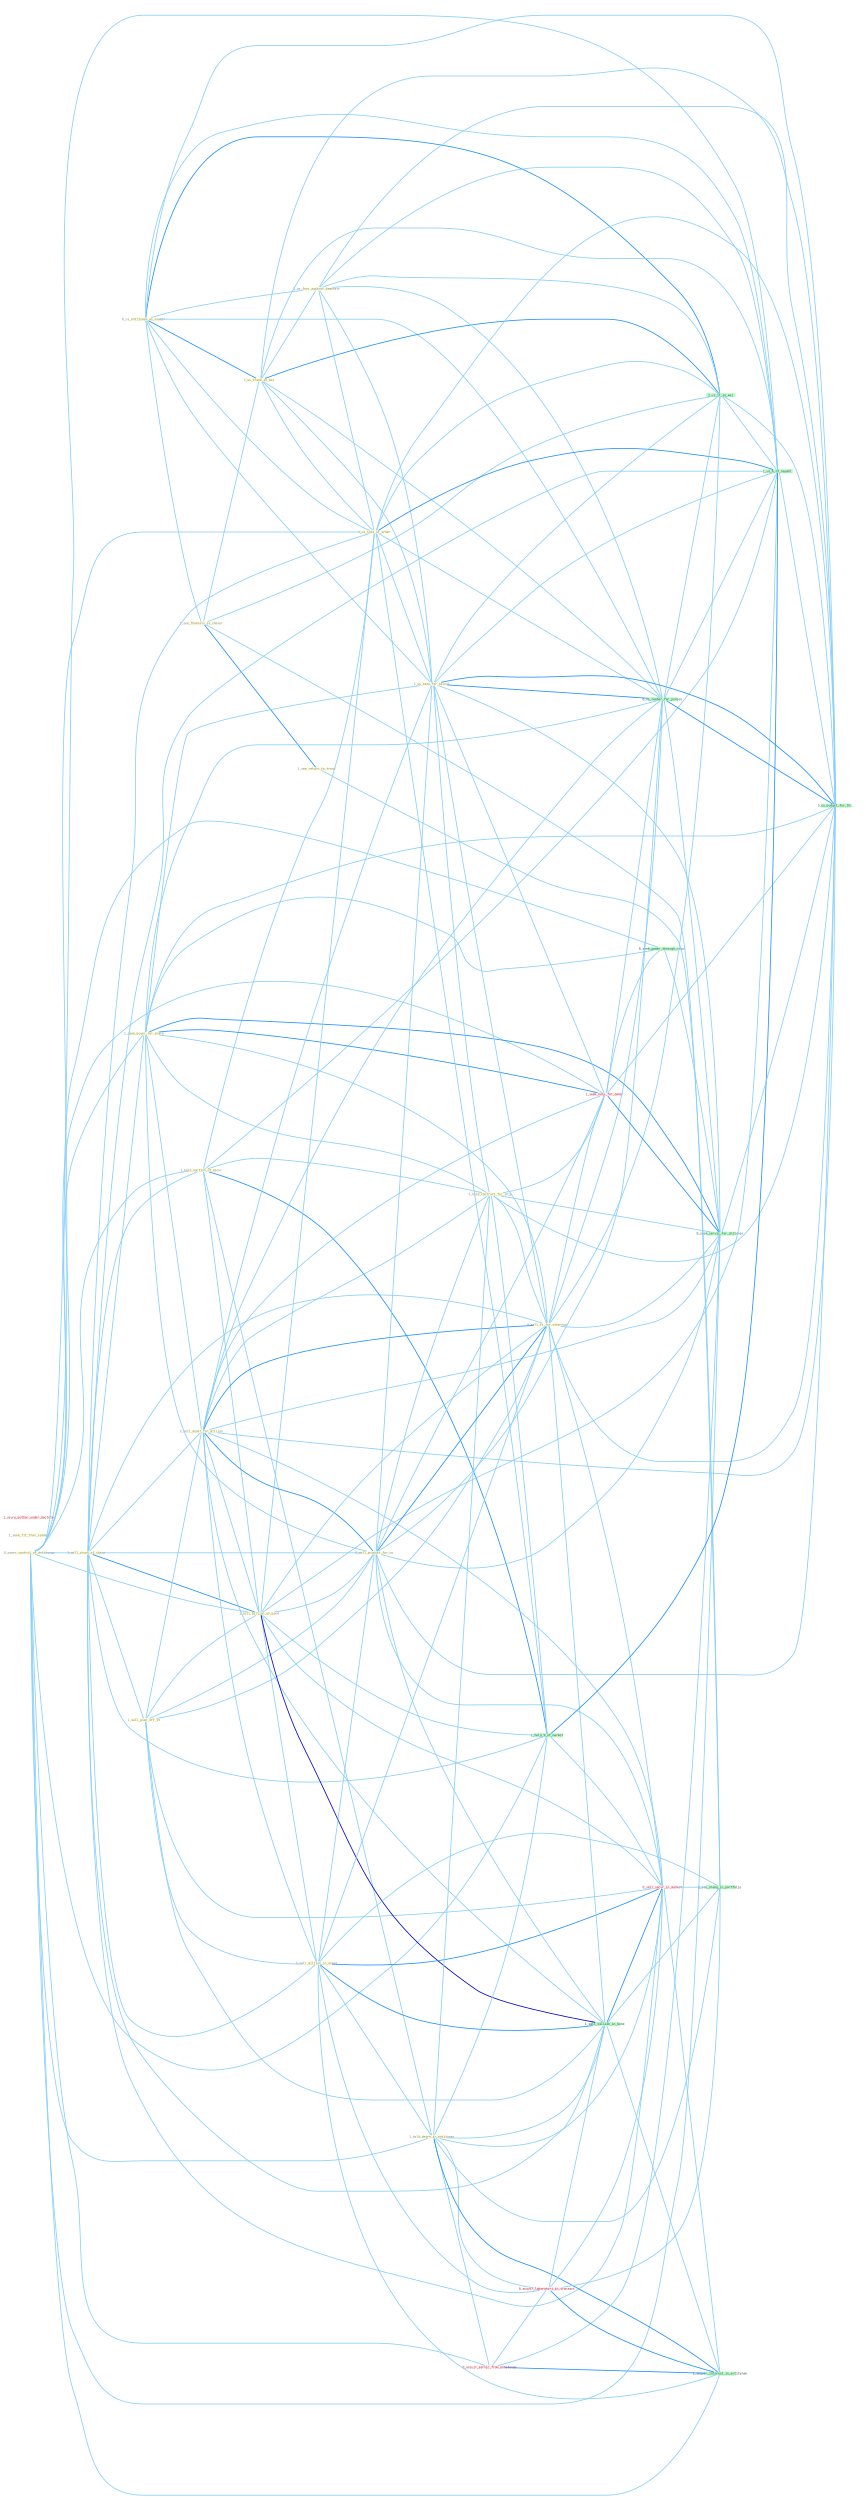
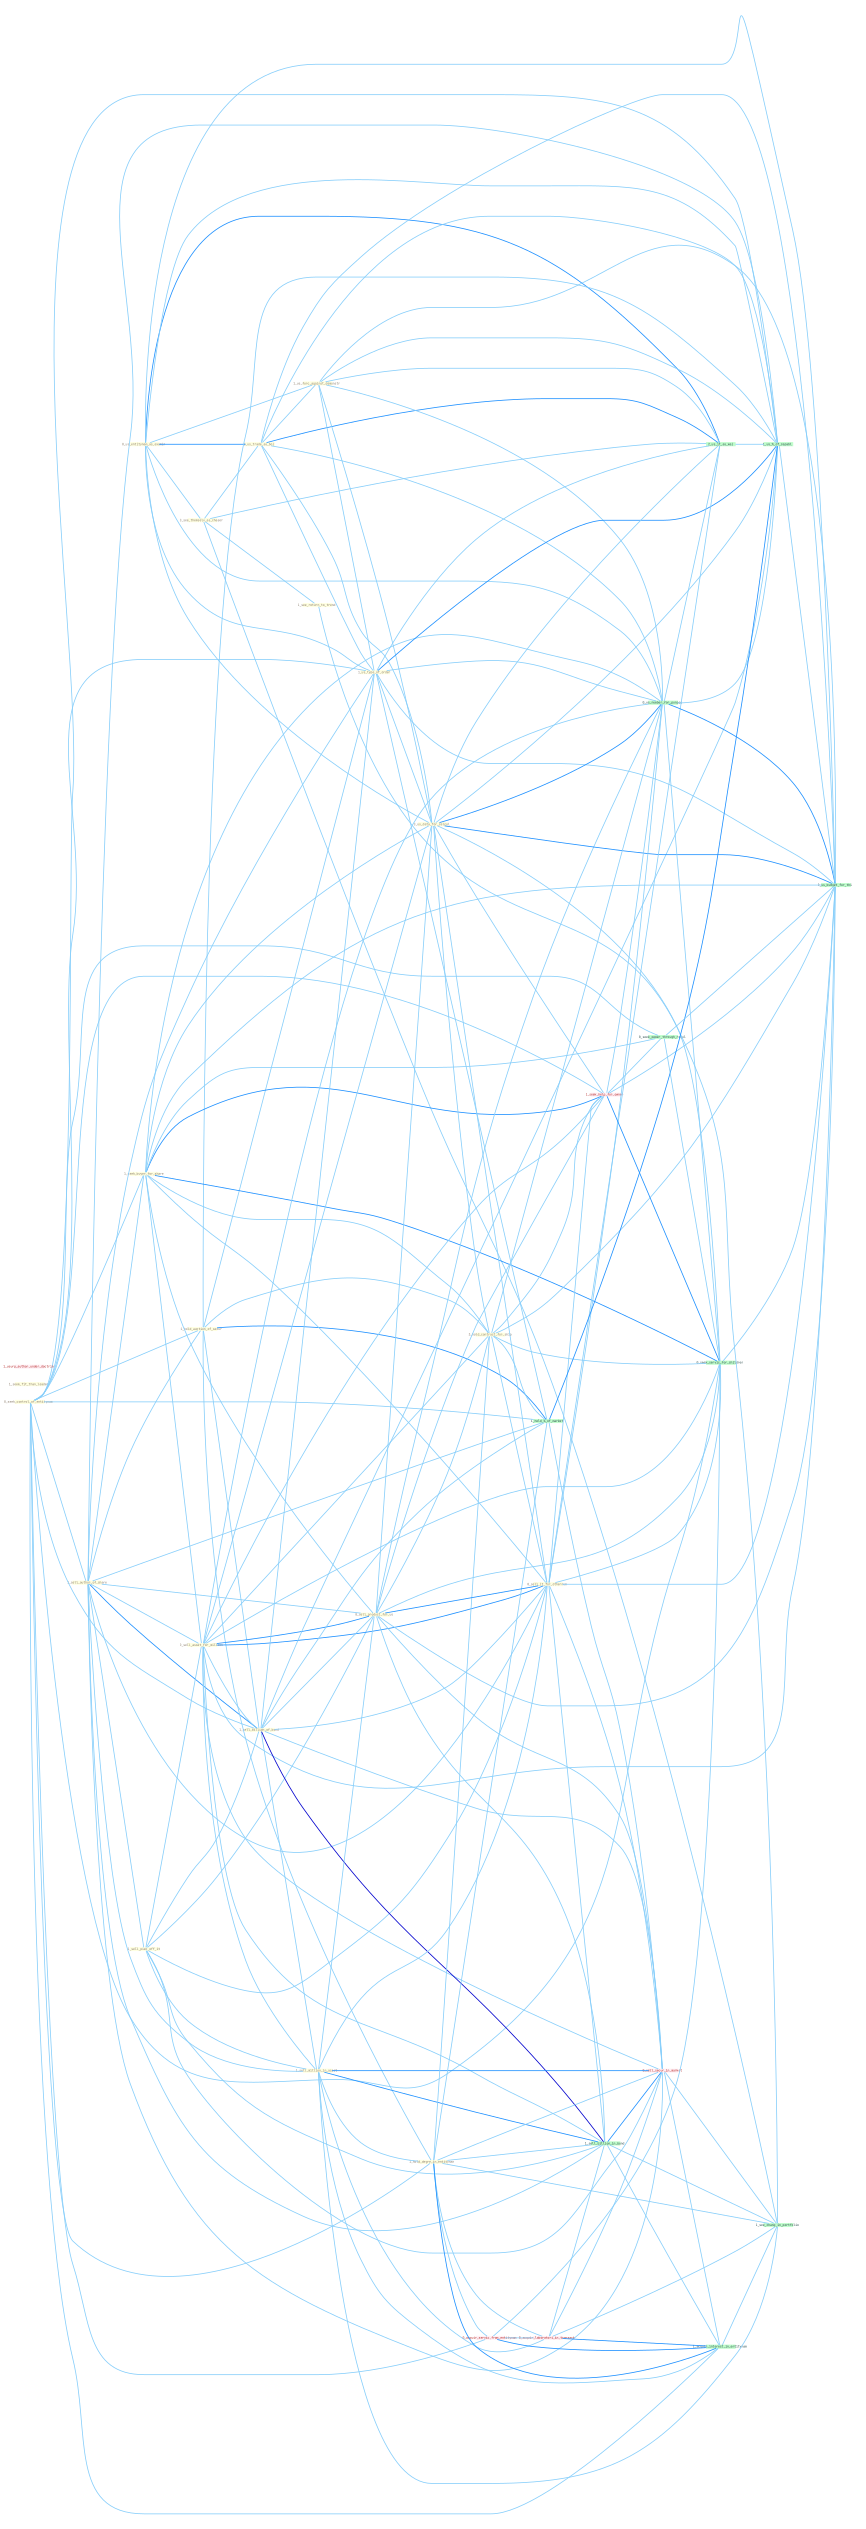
edge "2_us_it_as_wai" -- "0_us_budget_for_thi": now "0_seek_power_through_regul" -- "0_us_budget_for_thi"
edge "0_see_themselv_as_chaser" -- "1_see_return_to_trend": color #1e90ff -> #87cefa
edge "0_us_number_for_purpos" -- "3_hold_contract_for_ship": added
node "0_owner_control_of_entitynam": label "0_owner_control_of_entitynam" -> "0_seek_control_of_entitynam"
node "1_sell_chunk_of_share": label "1_sell_chunk_of_share" -> "1_sell_author_of_share"
edge "1_see_chang_in_portfolio" -- "1_acquir_interest_in_entitynam": added
